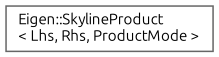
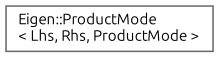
node "Eigen::SkylineProduct < Lhs, Rhs, ProductMode >": label "Eigen::SkylineProduct < Lhs, Rhs, ProductMode >" -> "Eigen::ProductMode < Lhs, Rhs, ProductMode >"
